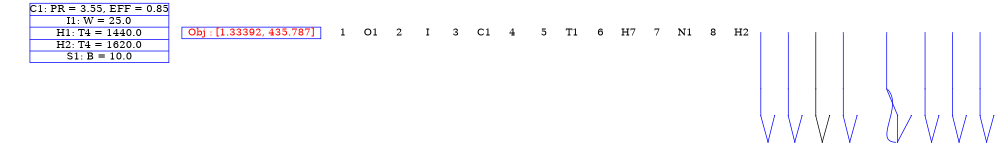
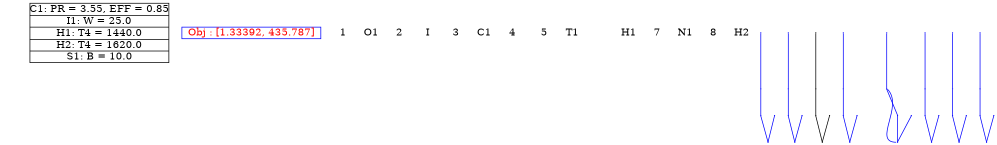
node "C1: PR = 3.55, EFF = 0.85": color blue -> black
node "6": removed
node "H7": label "H7" -> "H1"
